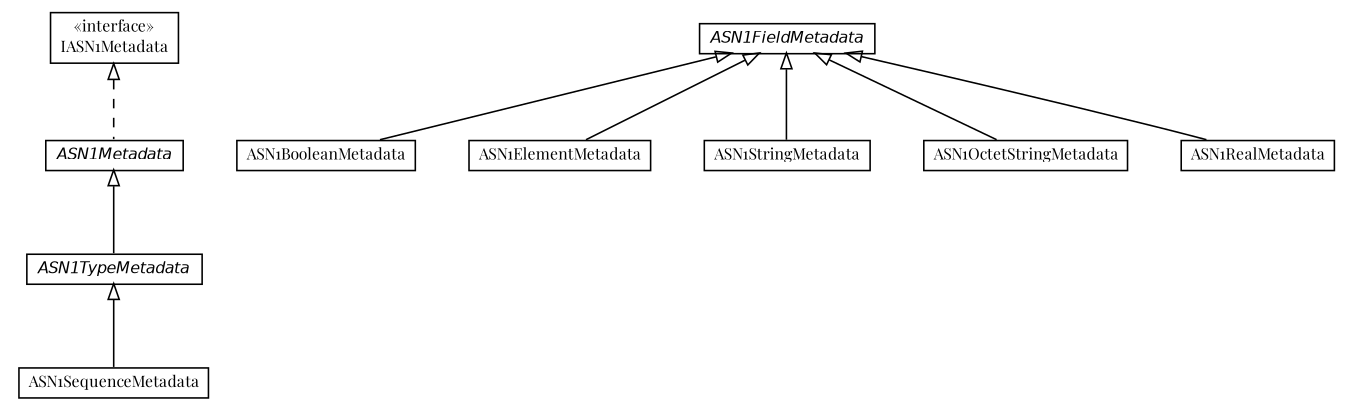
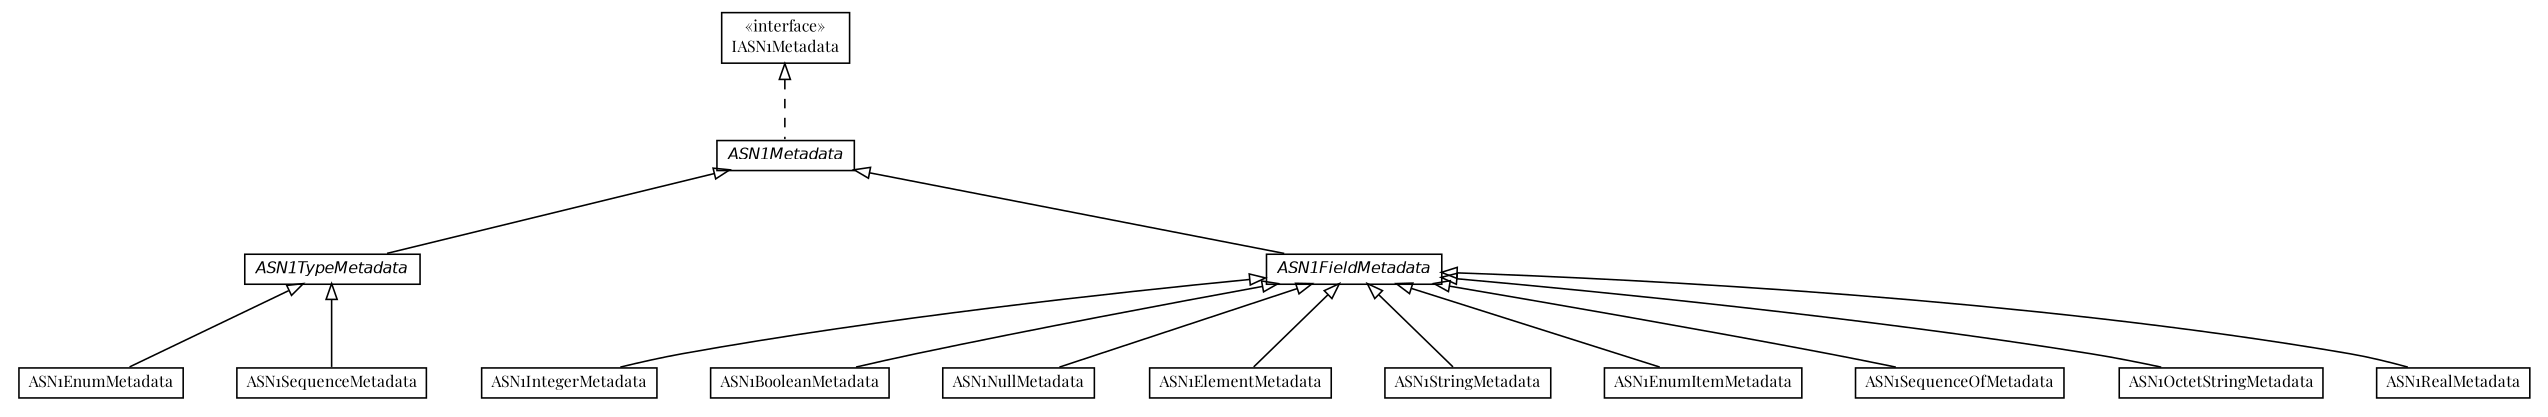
edge "ASN1FieldMetadata" -> "ASN1Metadata": added
node "ASN1EnumMetadata": added
node "ASN1IntegerMetadata": added
node "ASN1NullMetadata": added
node "ASN1EnumItemMetadata": added
node "ASN1SequenceOfMetadata": added
